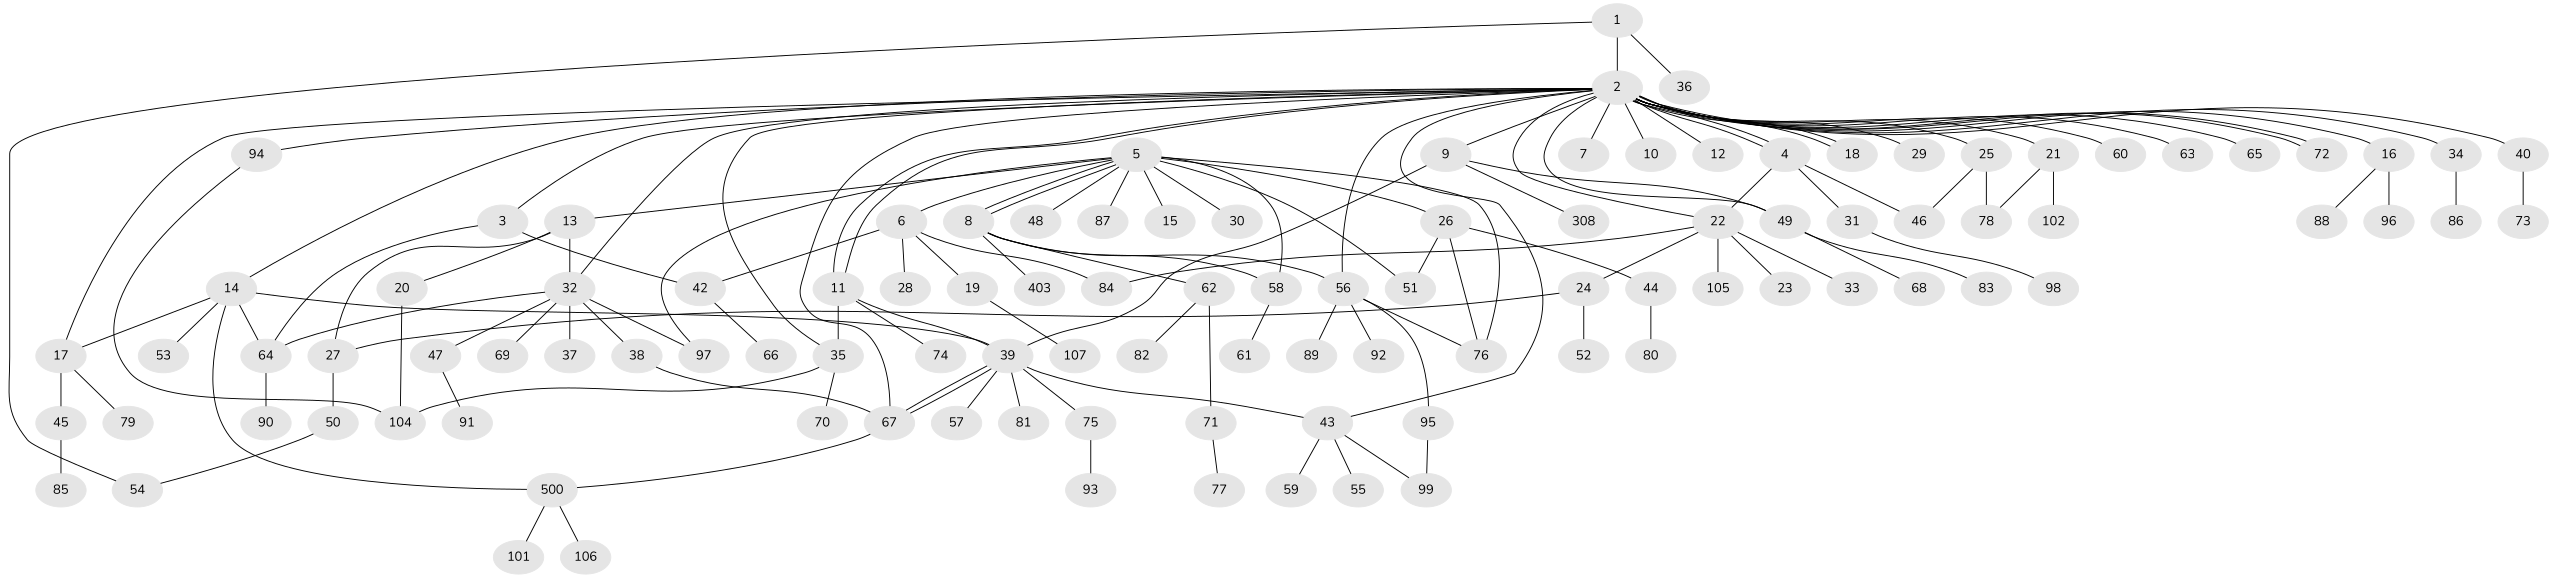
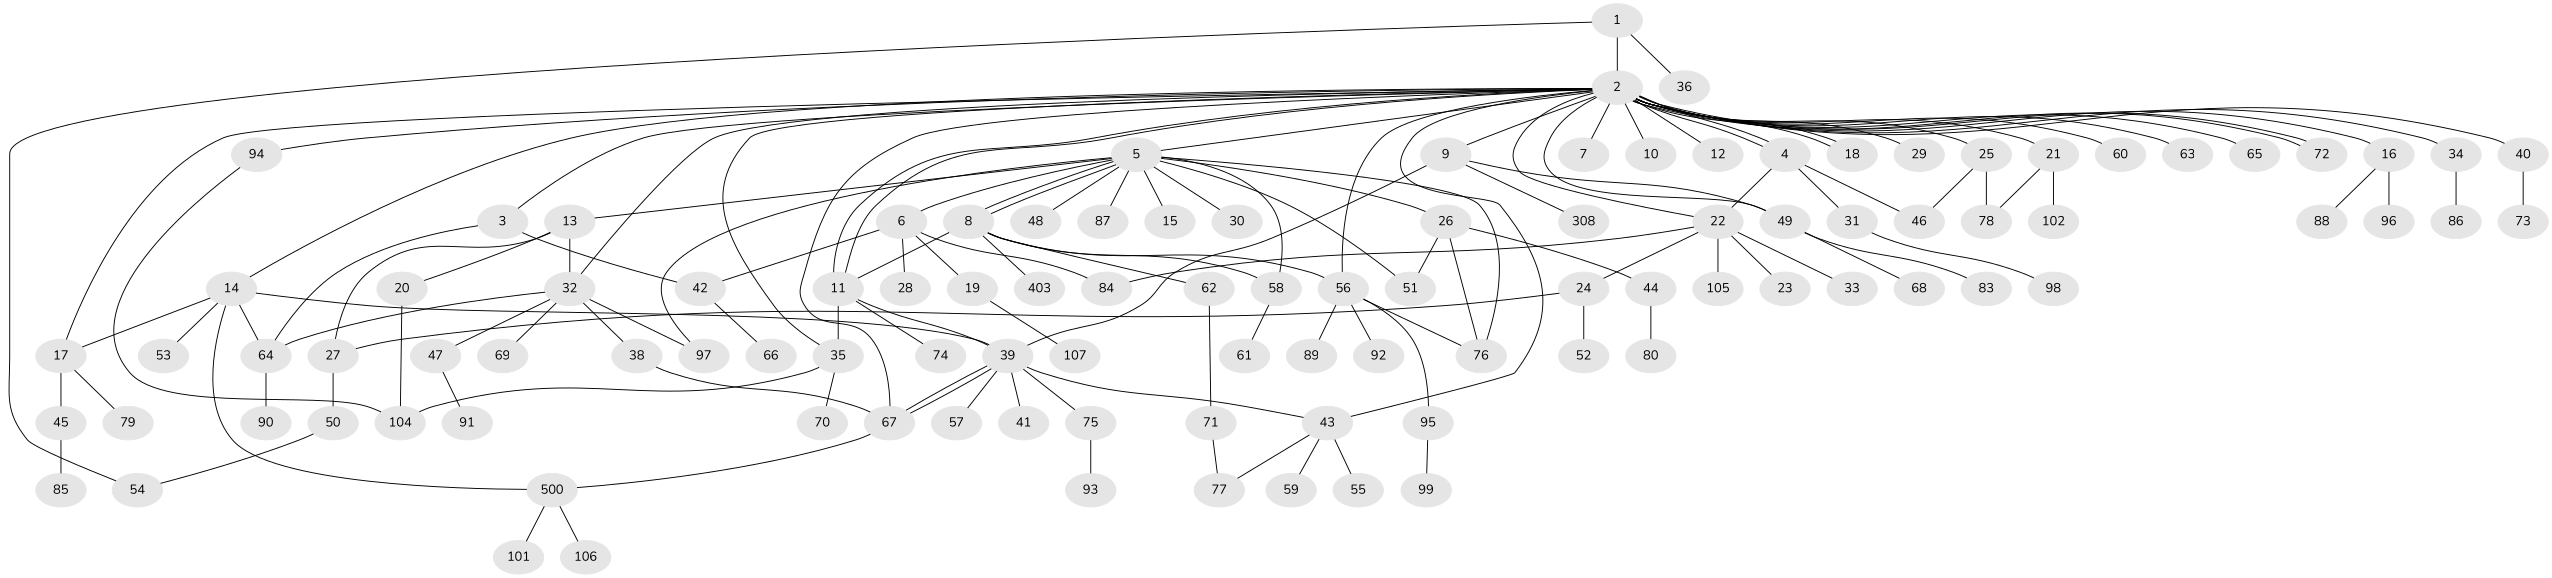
edge "2" -- "5": added
edge "8" -- "11": added
node "37": removed
node "82": removed
node "81": label "81" -> "41"
edge "43" -- "99": now "43" -- "77"
